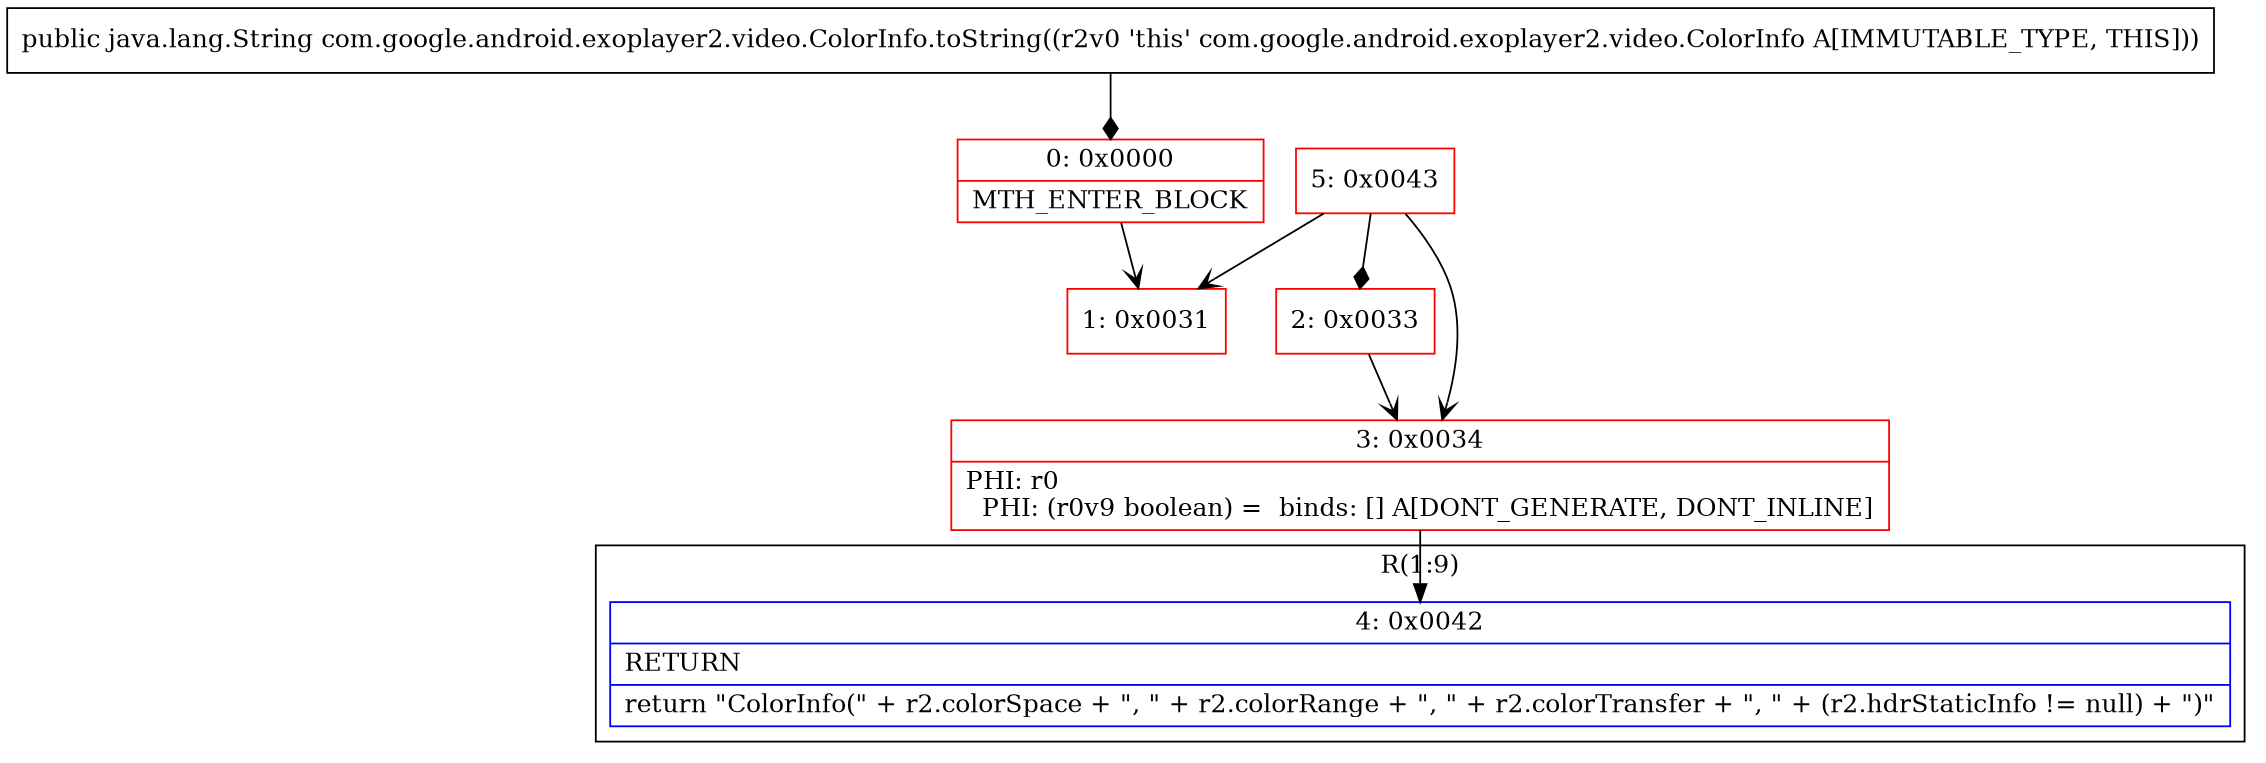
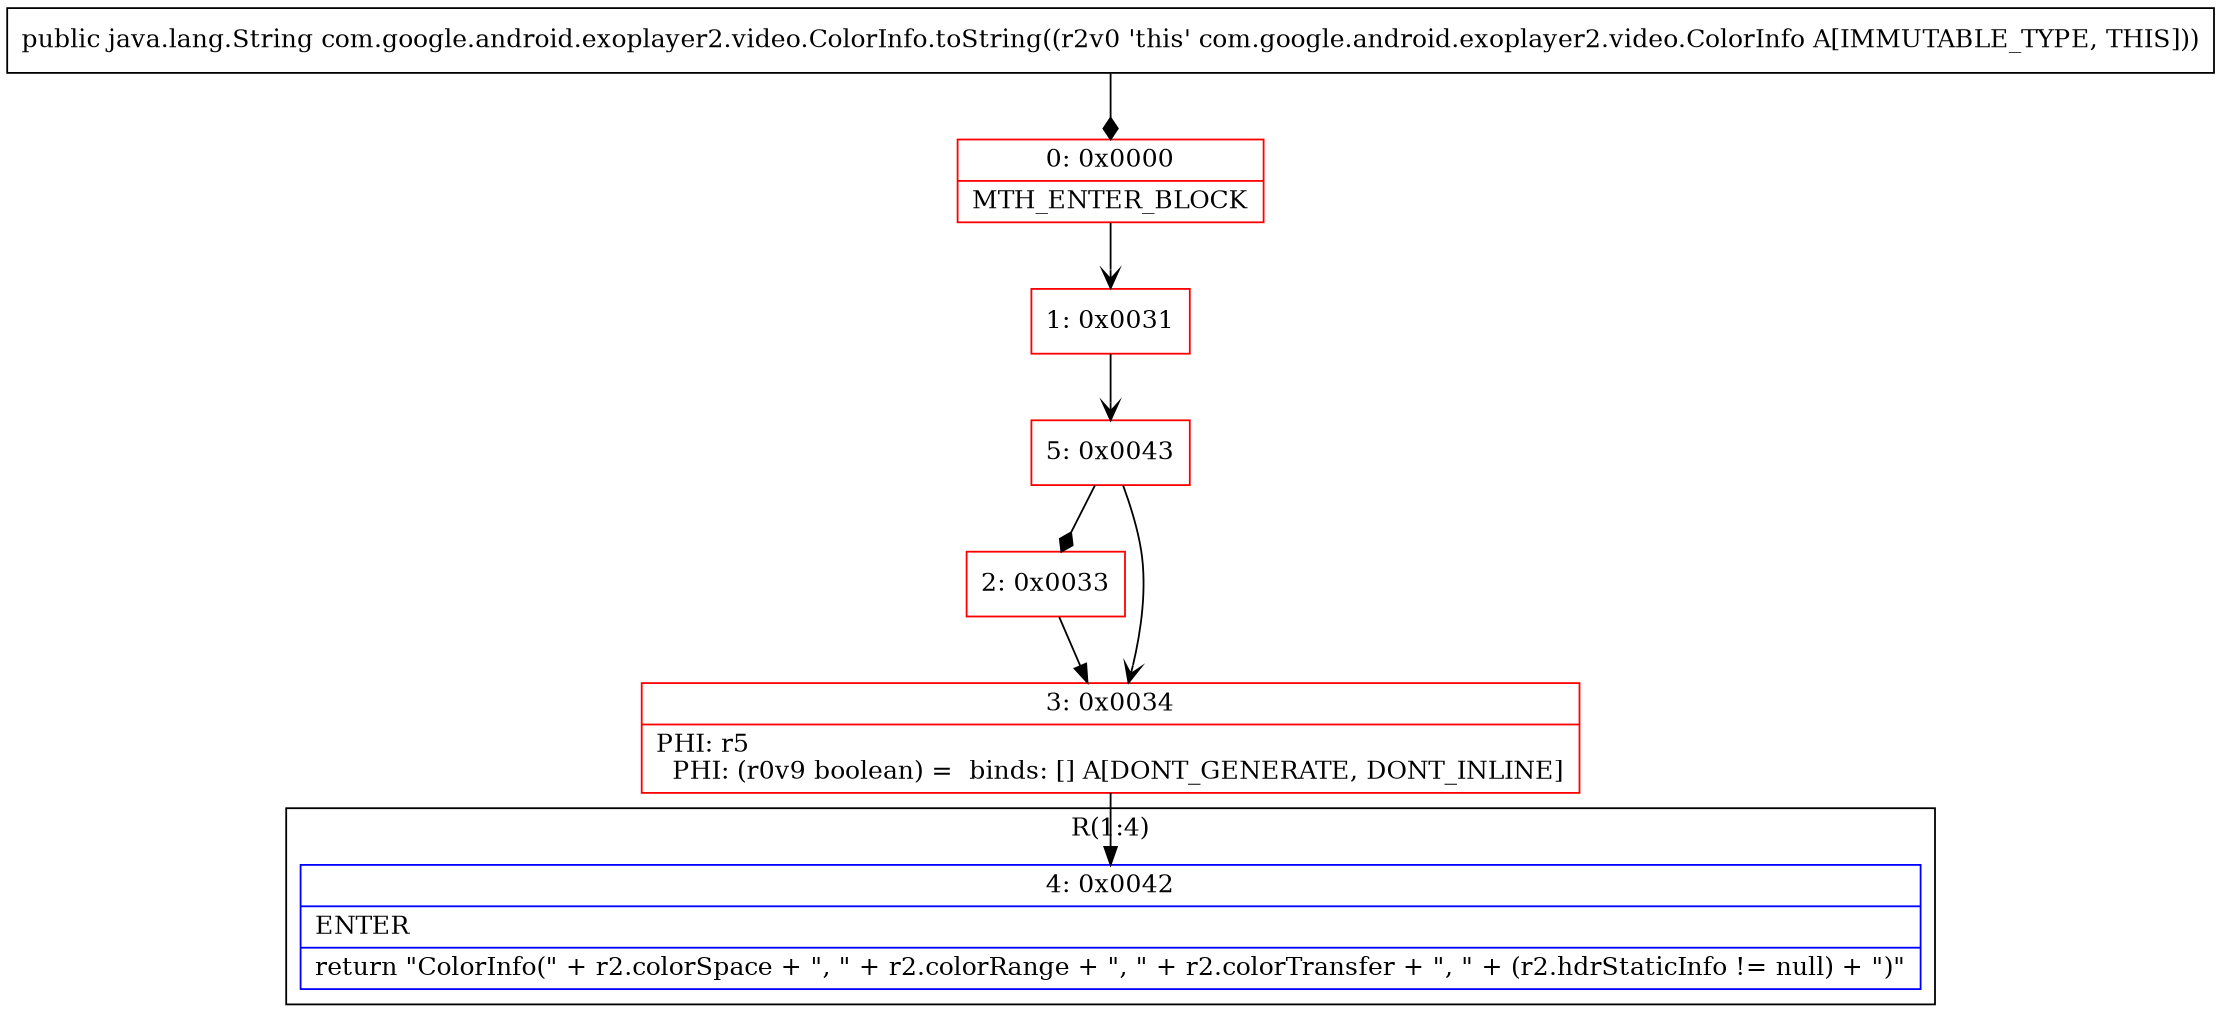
edge "5: 0x0043" -> "1: 0x0031": reversed
edge "2: 0x0033" -> "3: 0x0034": arrowhead vee -> normal
node "3: 0x0034": text "PHI: r0" -> "PHI: r5"
cluster "R(1:9)": label "R(1:9)" -> "R(1:4)"
node "4: 0x0042": text "RETURN" -> "ENTER"
